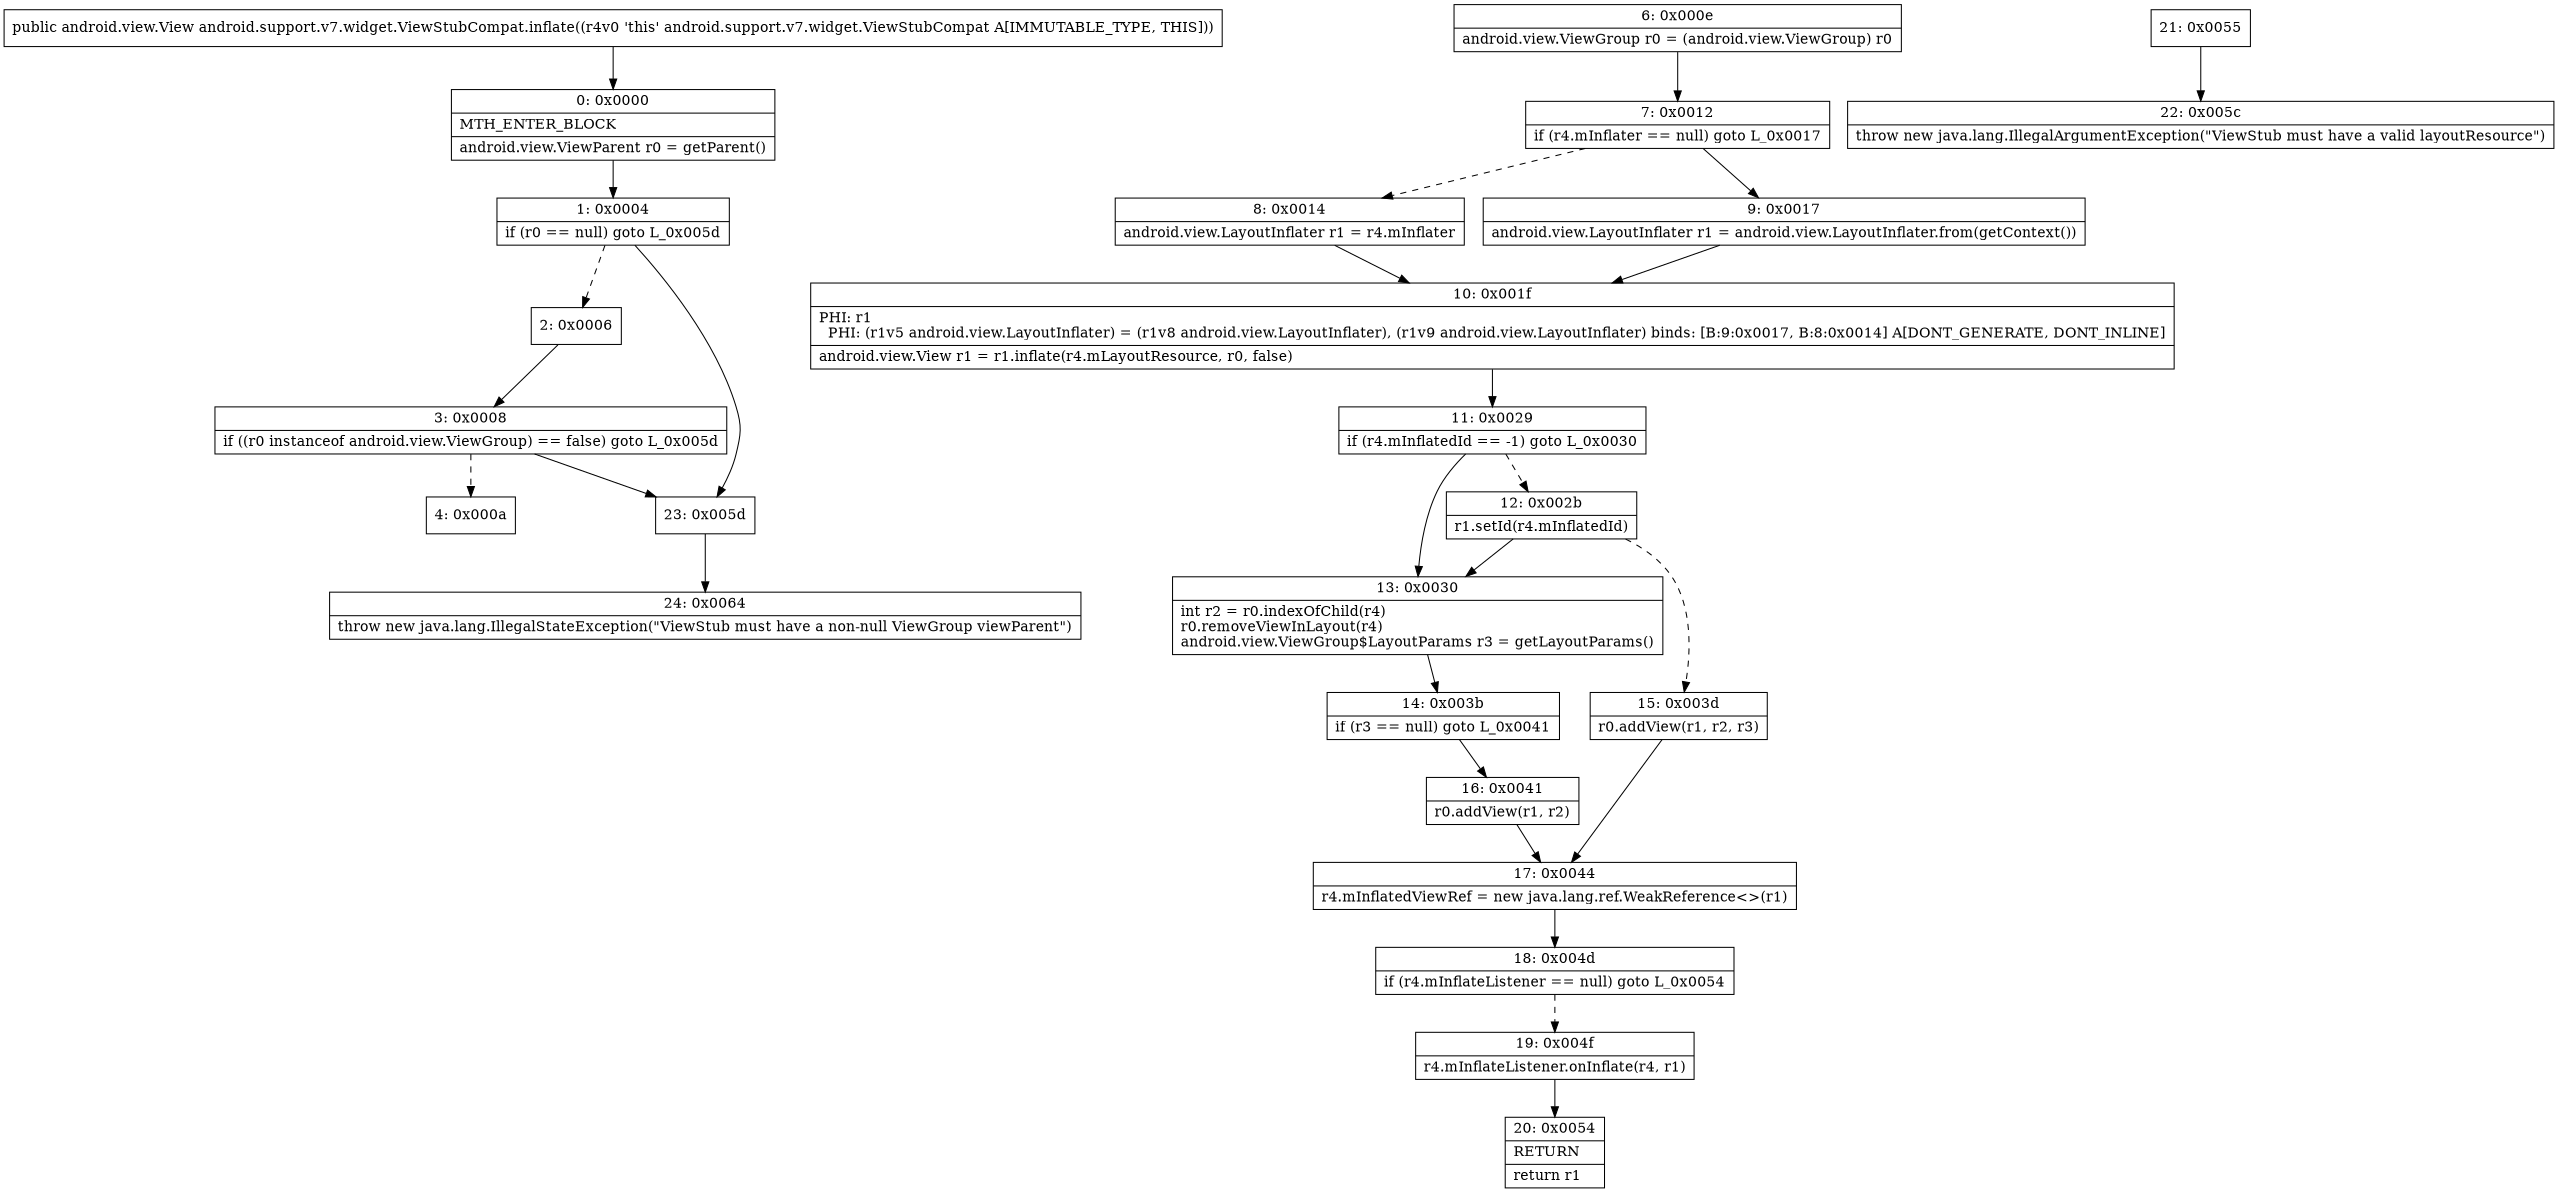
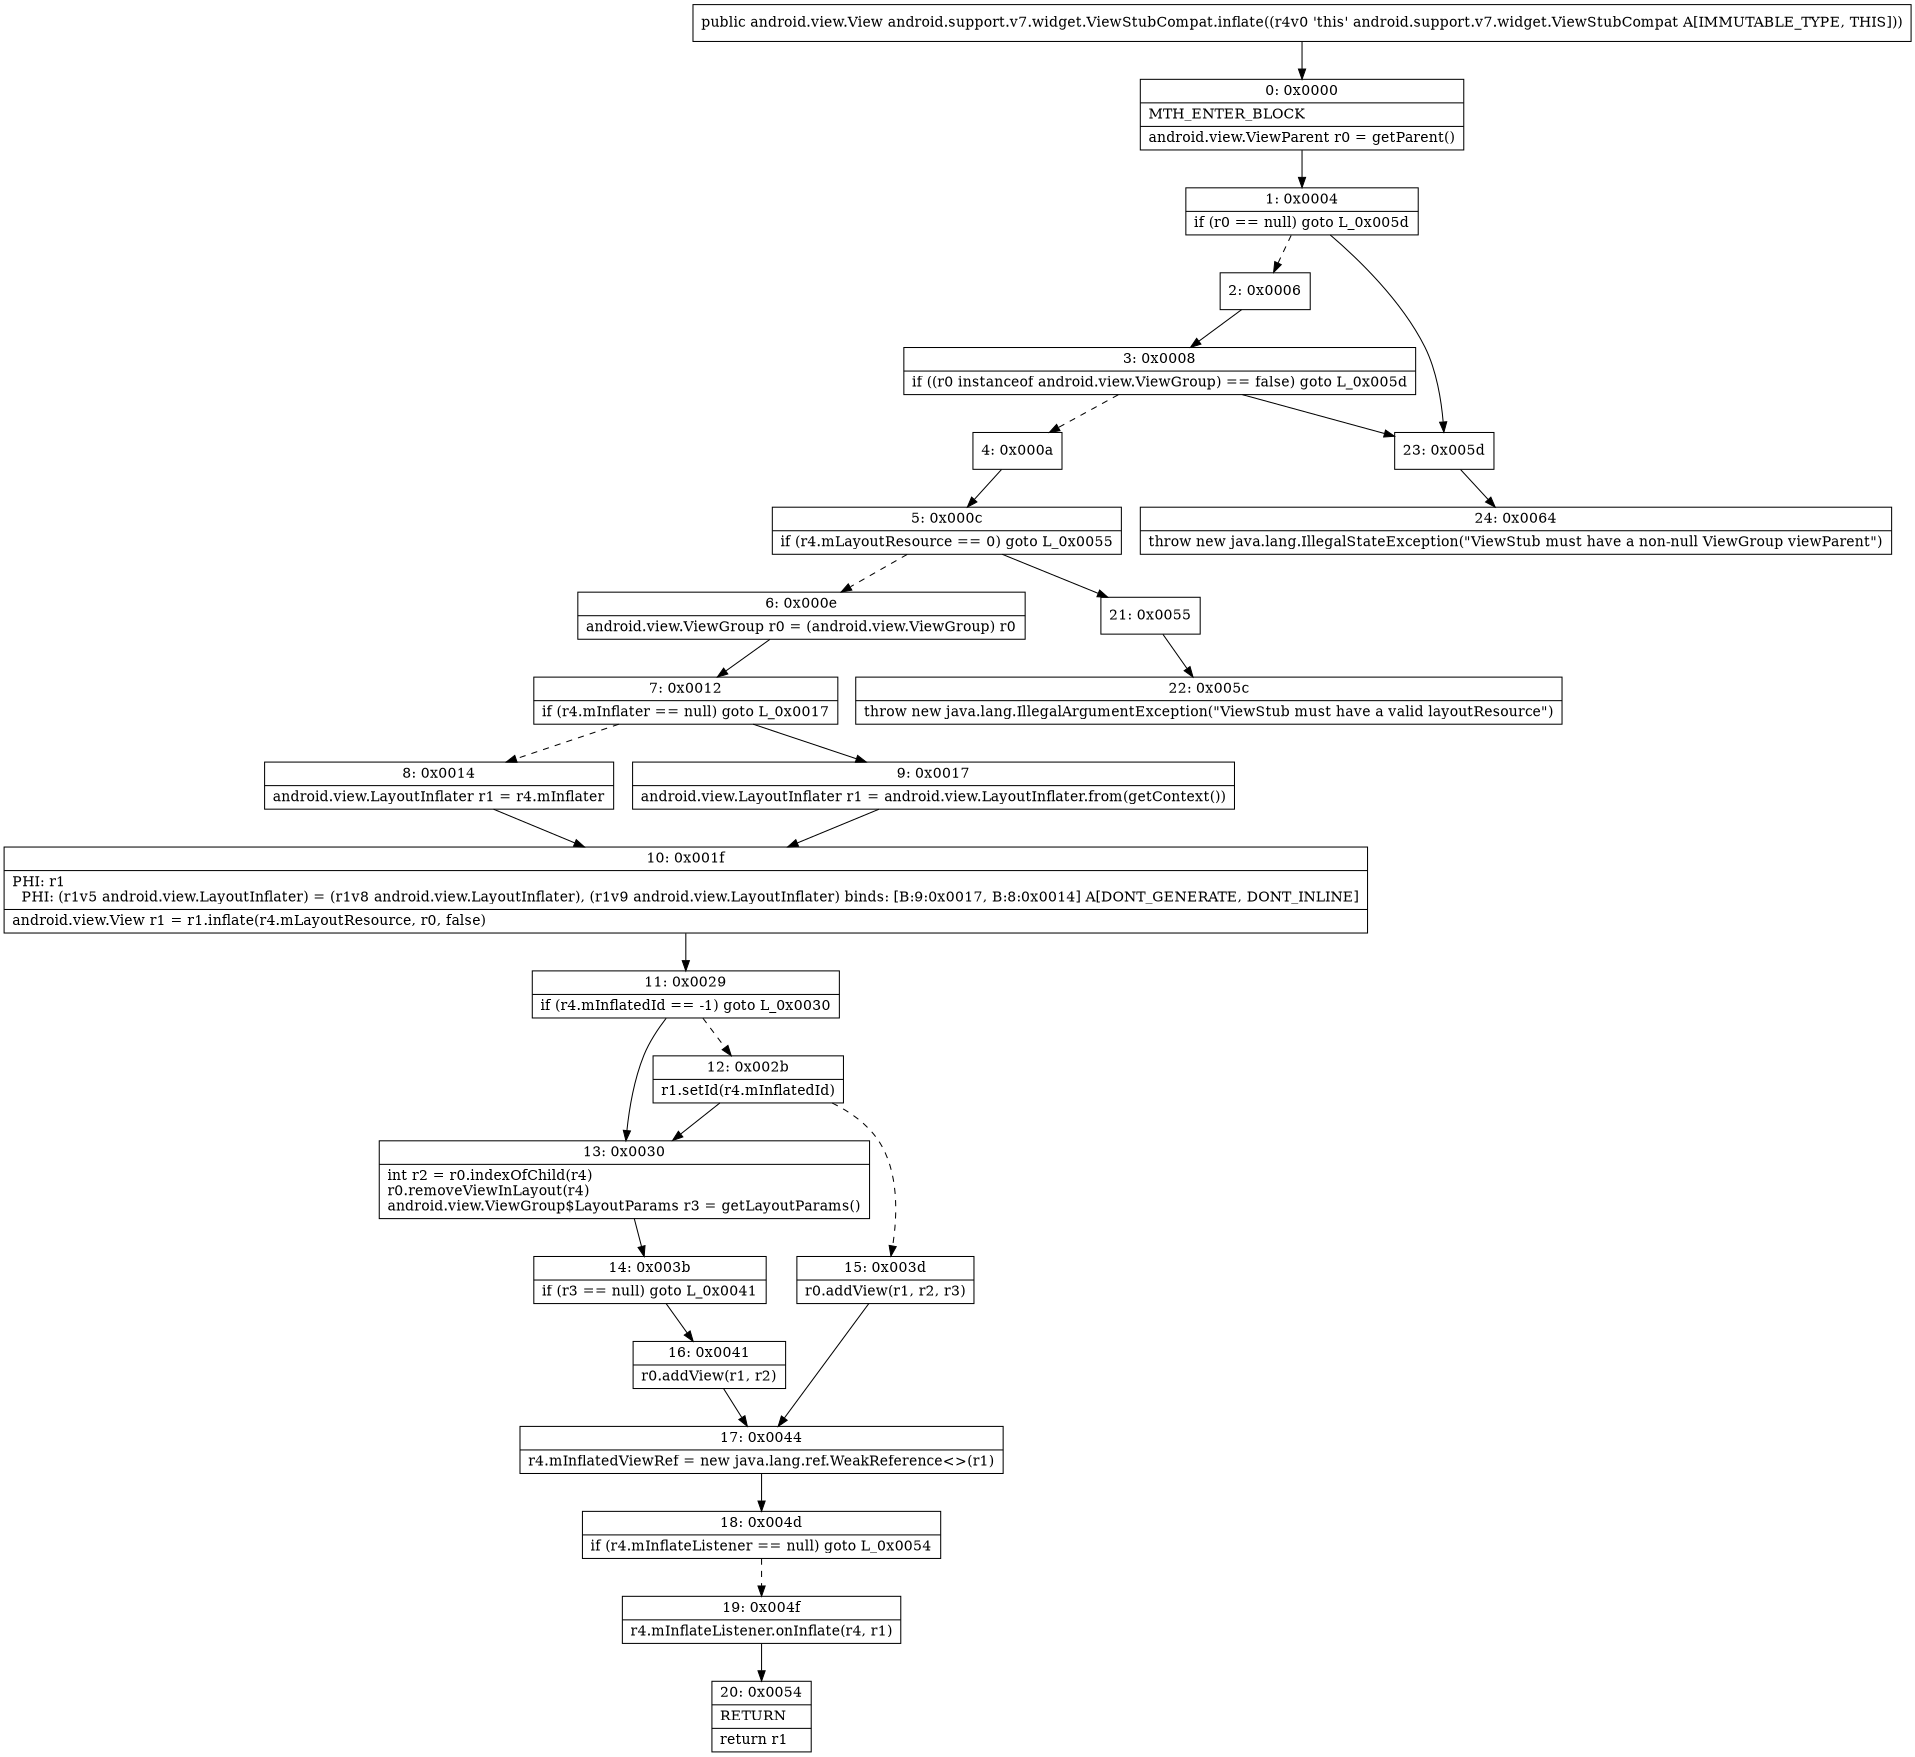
node "5: 0x000c": added
